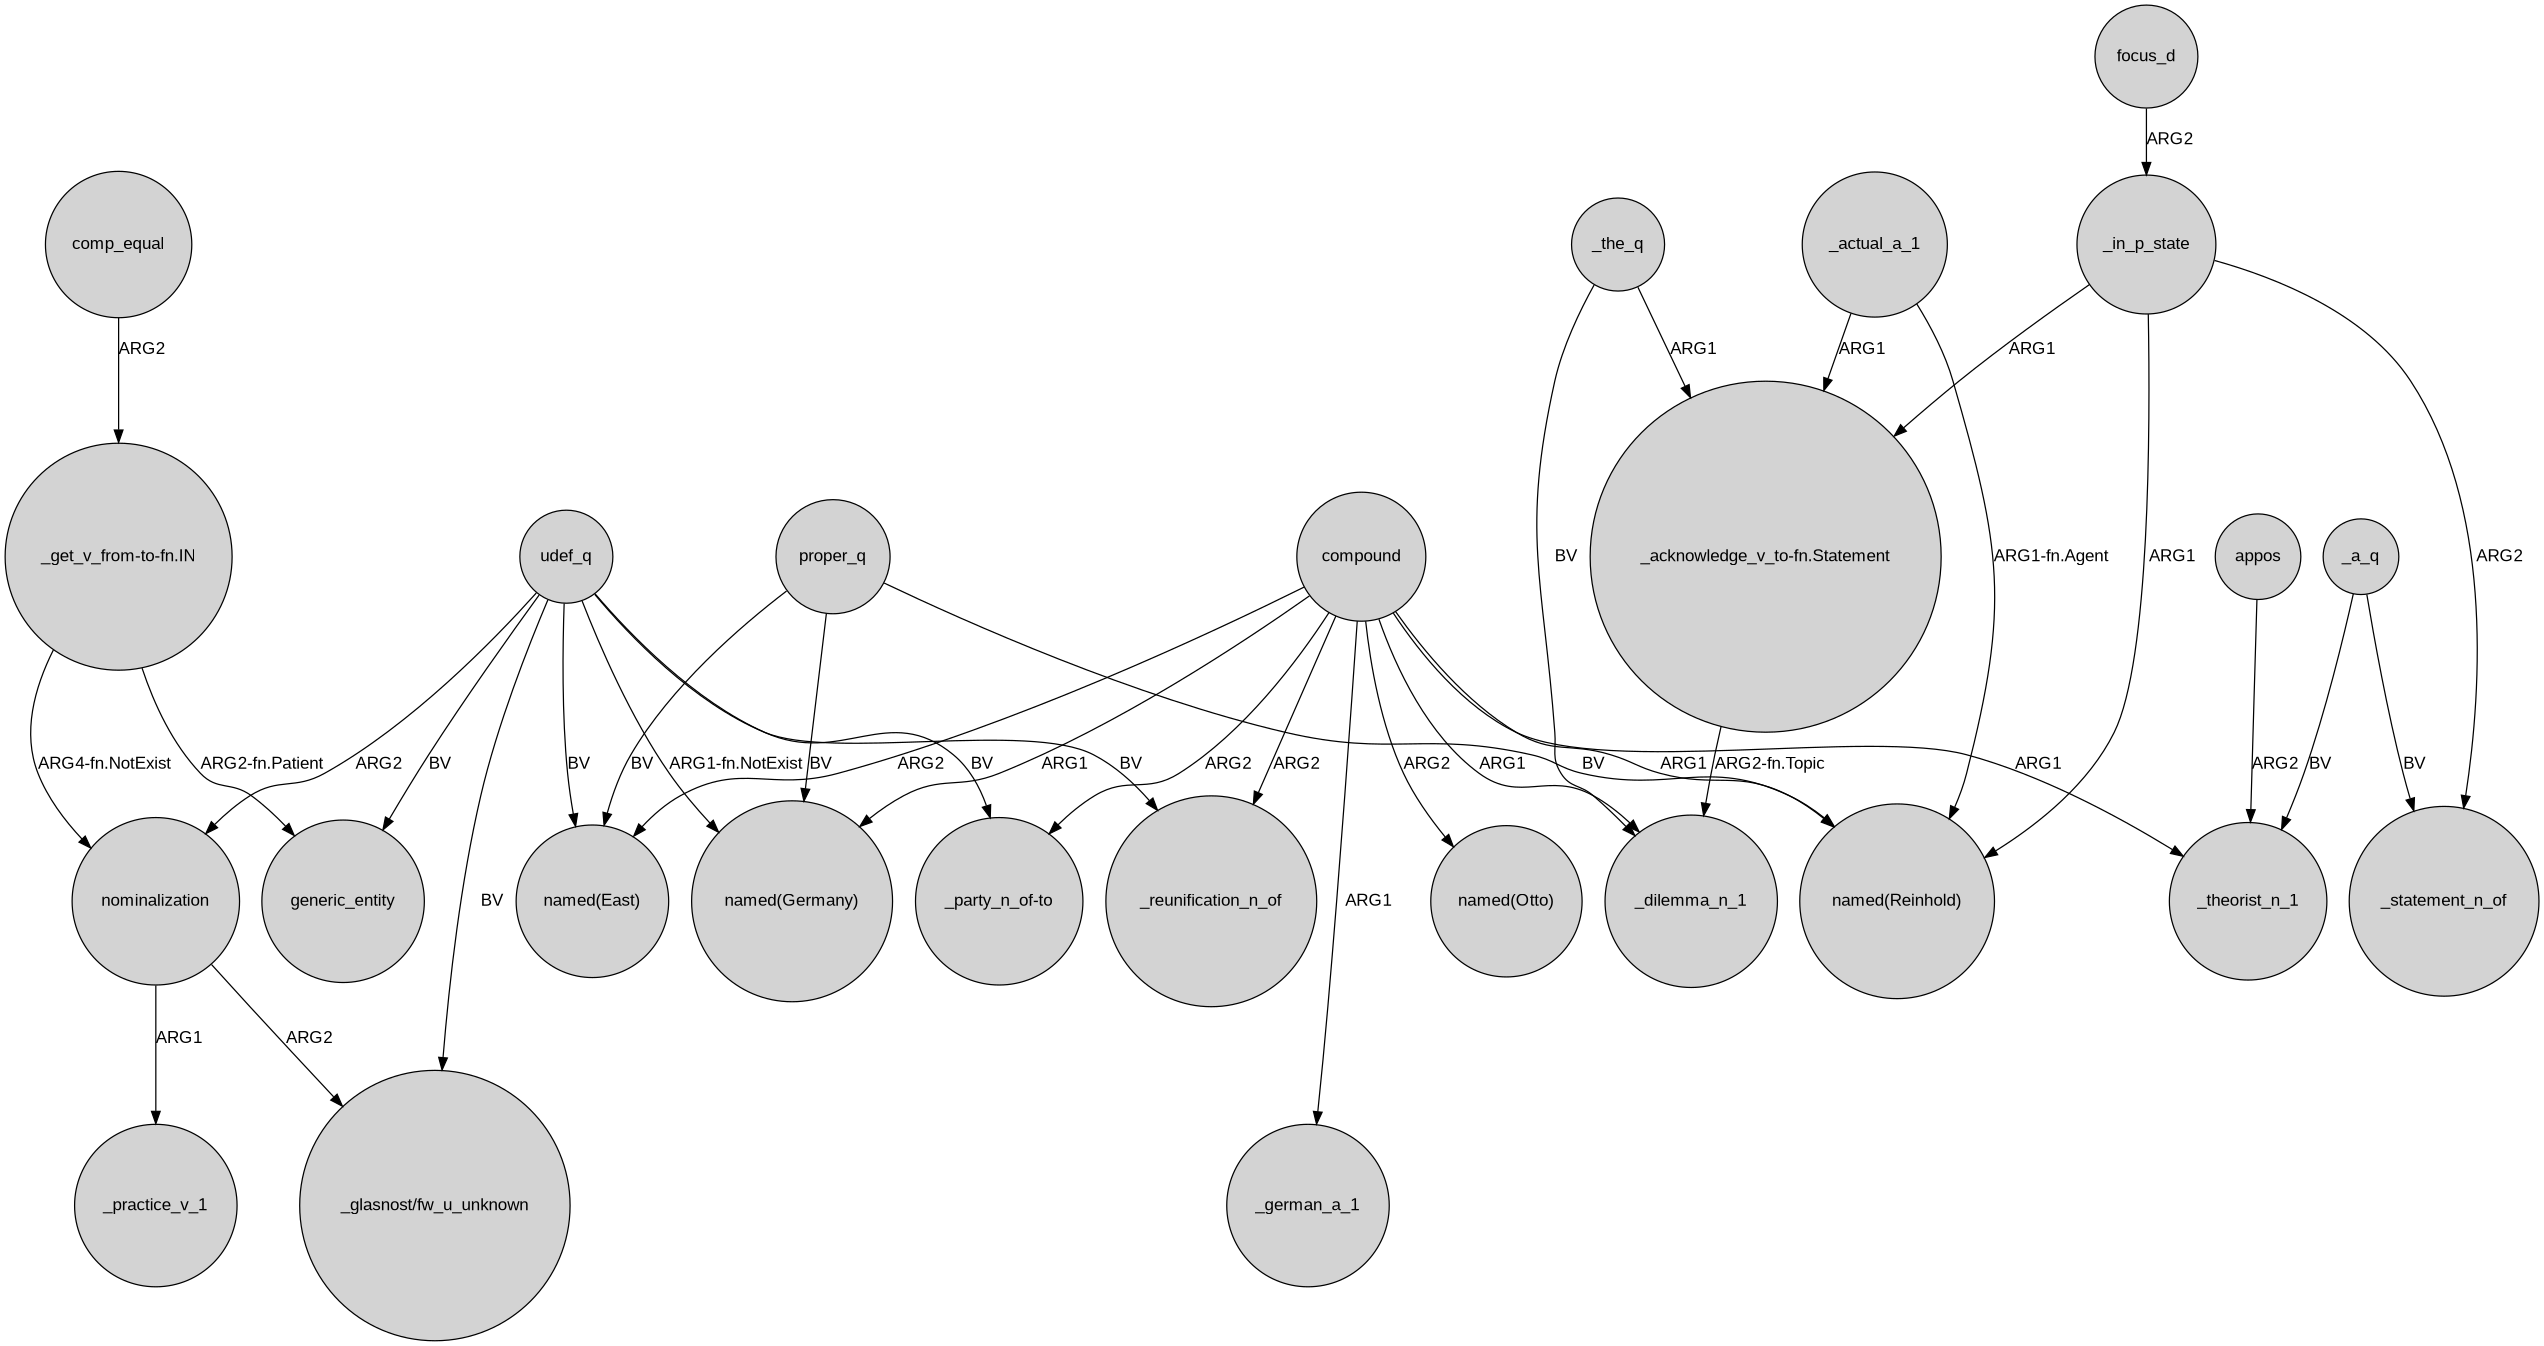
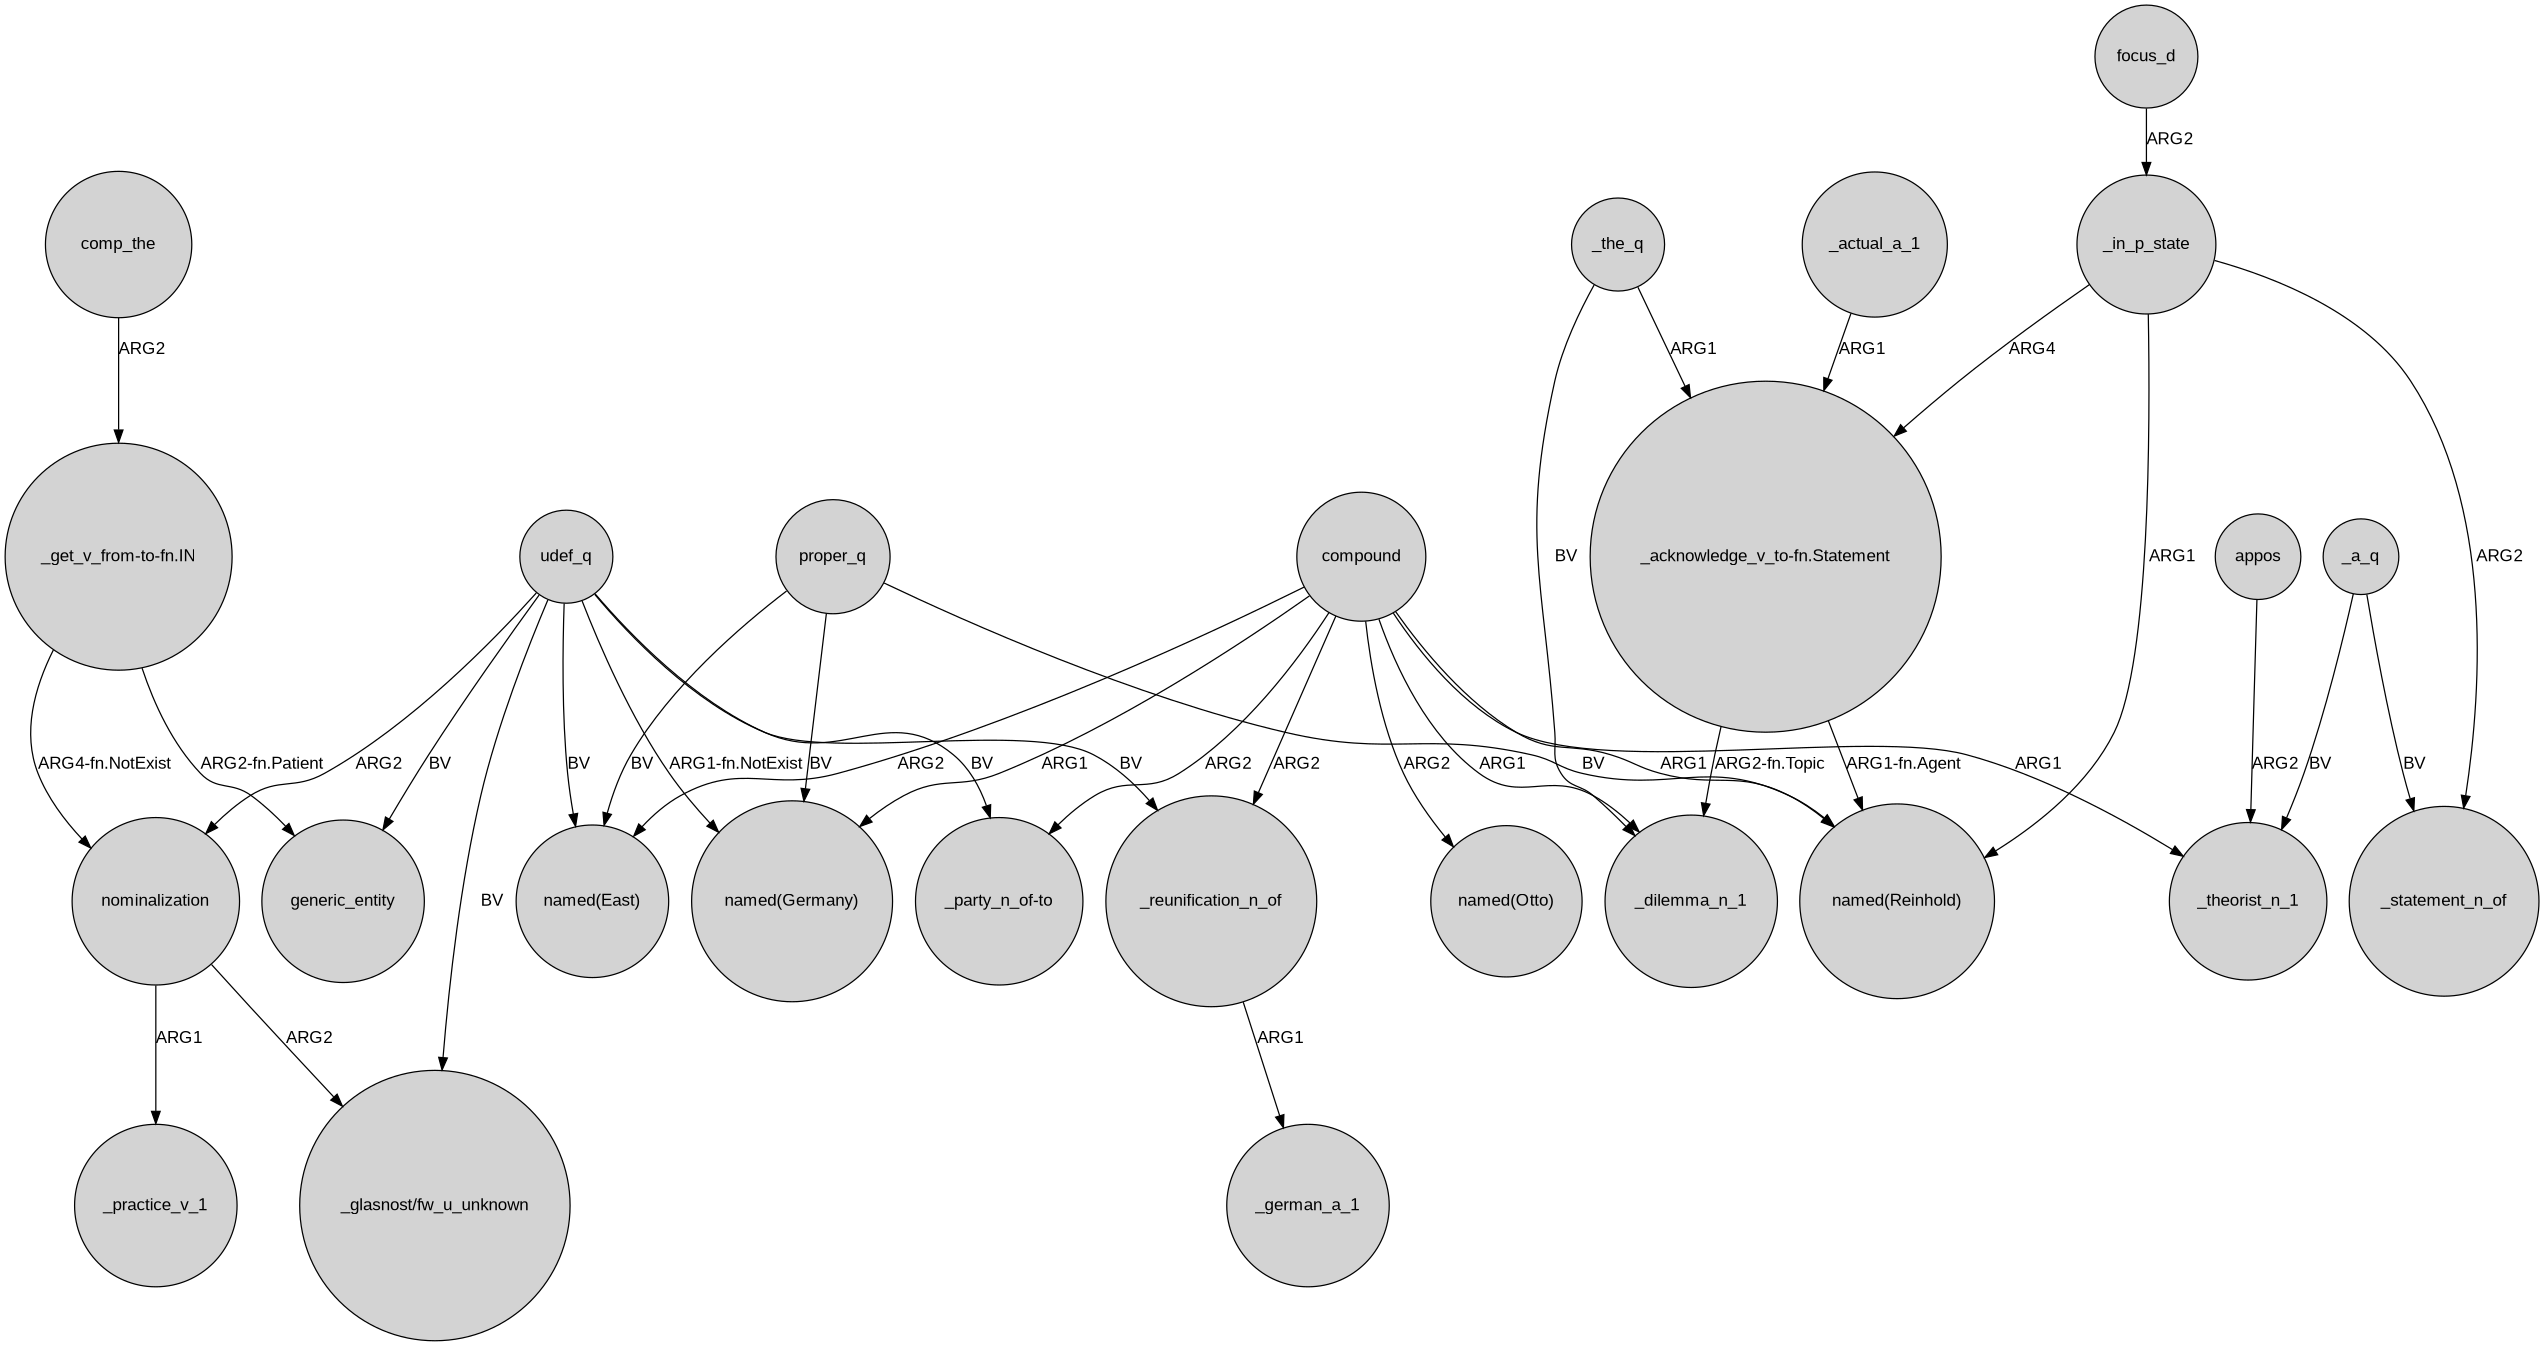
node "comp_equal": label "comp_equal" -> "comp_the"
edge "_in_p_state" -> "_acknowledge_v_to-fn.Statement": label "ARG1" -> "ARG4"
edge "_actual_a_1" -> "named(Reinhold)": now "_acknowledge_v_to-fn.Statement" -> "named(Reinhold)"
edge "compound" -> "_german_a_1": now "_reunification_n_of" -> "_german_a_1"
